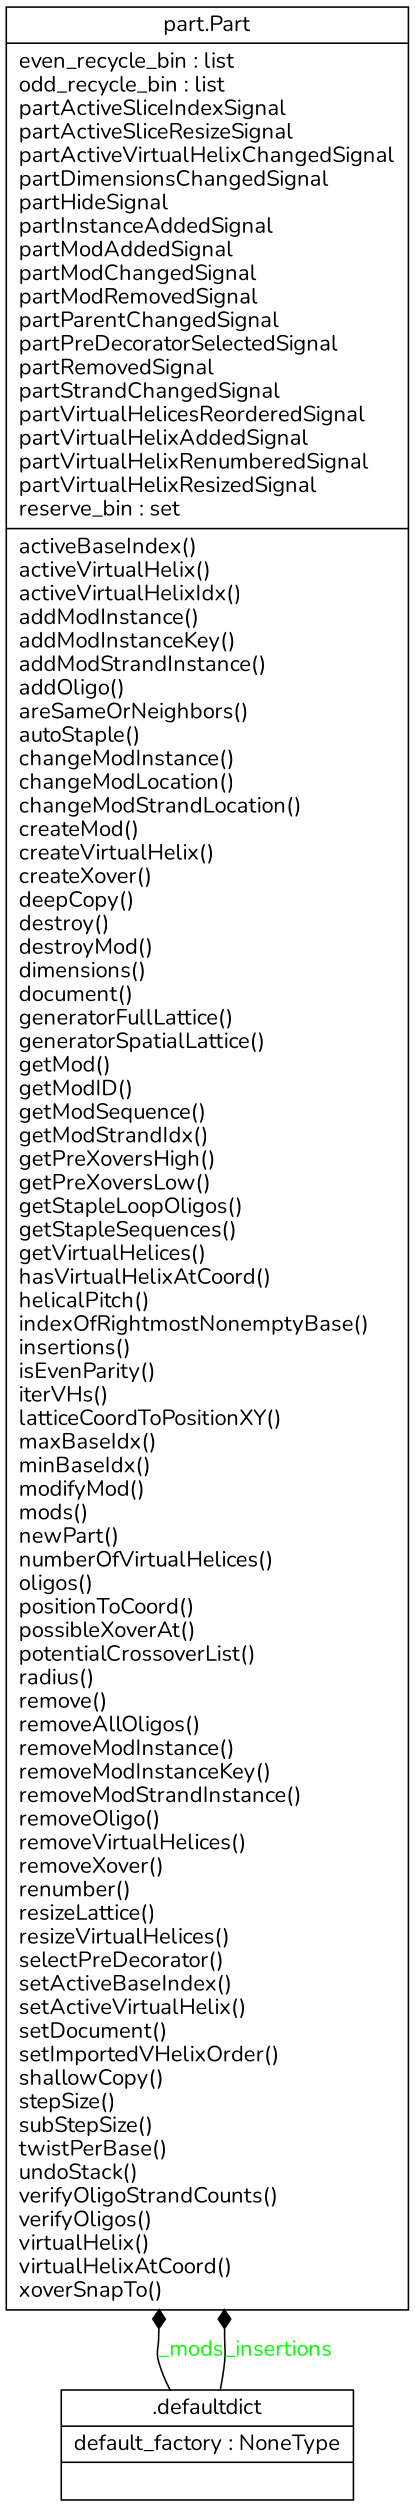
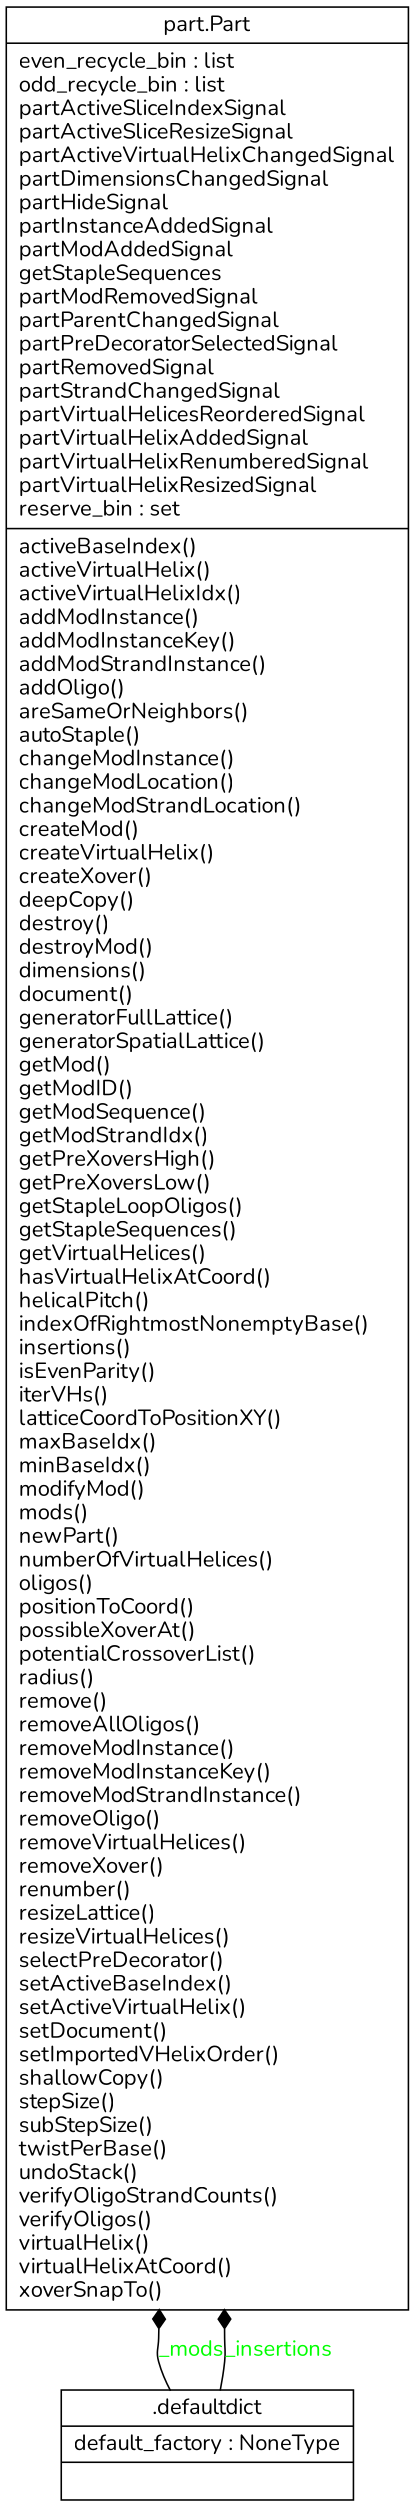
node "part.Part": text "partModChangedSignal" -> "getStapleSequences"
